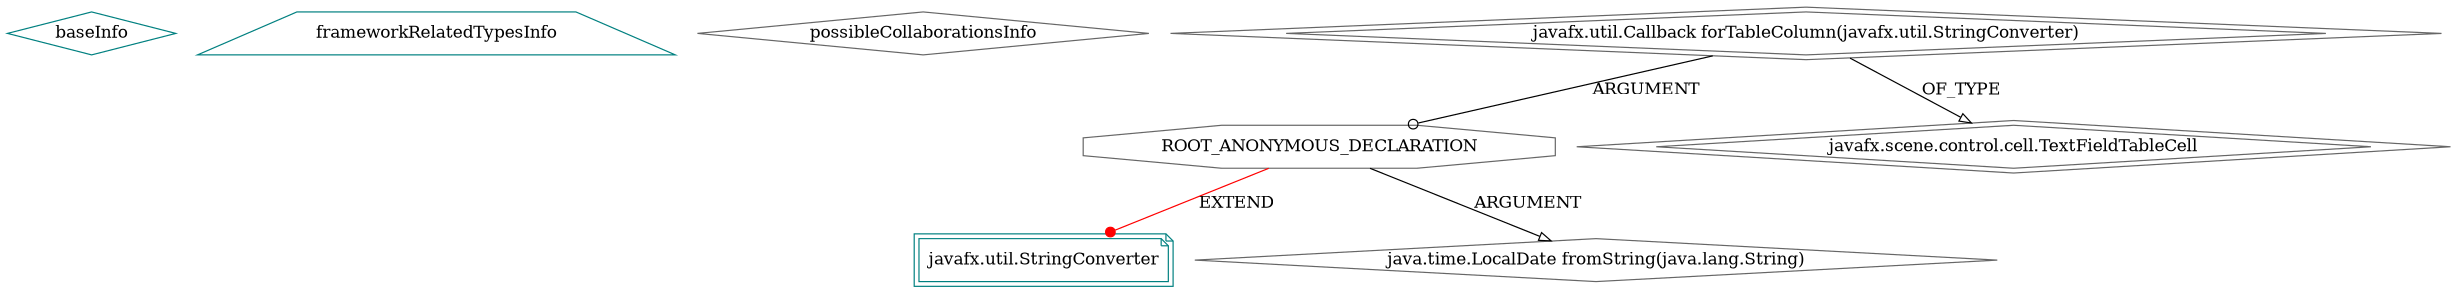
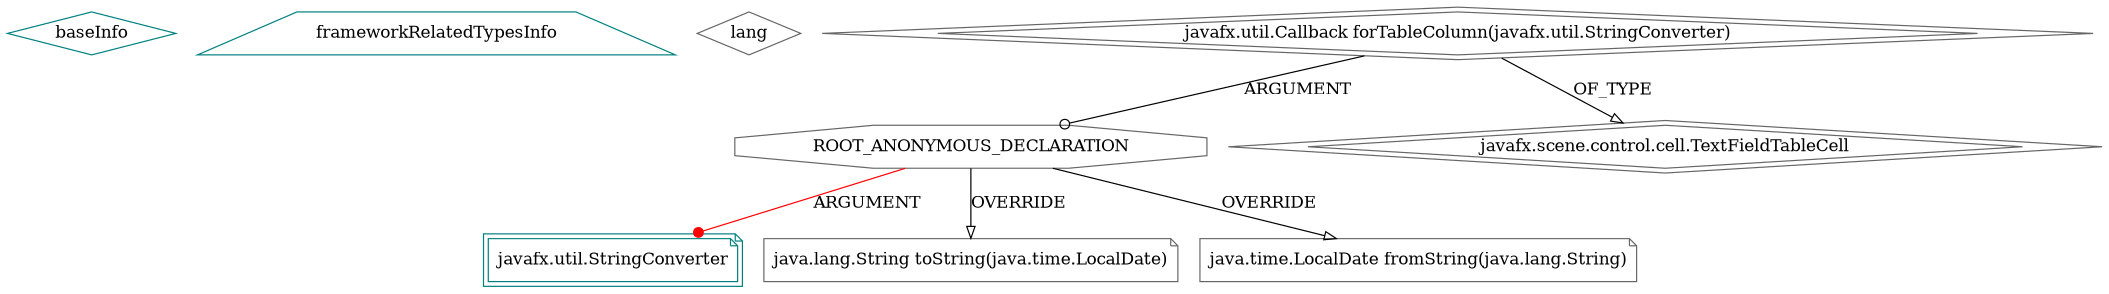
node "possibleCollaborationsInfo": label "possibleCollaborationsInfo" -> "lang"
edge "ROOT_ANONYMOUS_DECLARATION" -> "javafx.util.StringConverter": label "EXTEND" -> "ARGUMENT"
edge "ROOT_ANONYMOUS_DECLARATION" -> "java.time.LocalDate fromString(java.lang.String)": label "ARGUMENT" -> "OVERRIDE"
node "java.lang.String toString(java.time.LocalDate)": added
node "java.time.LocalDate fromString(java.lang.String)": shape diamond -> note
